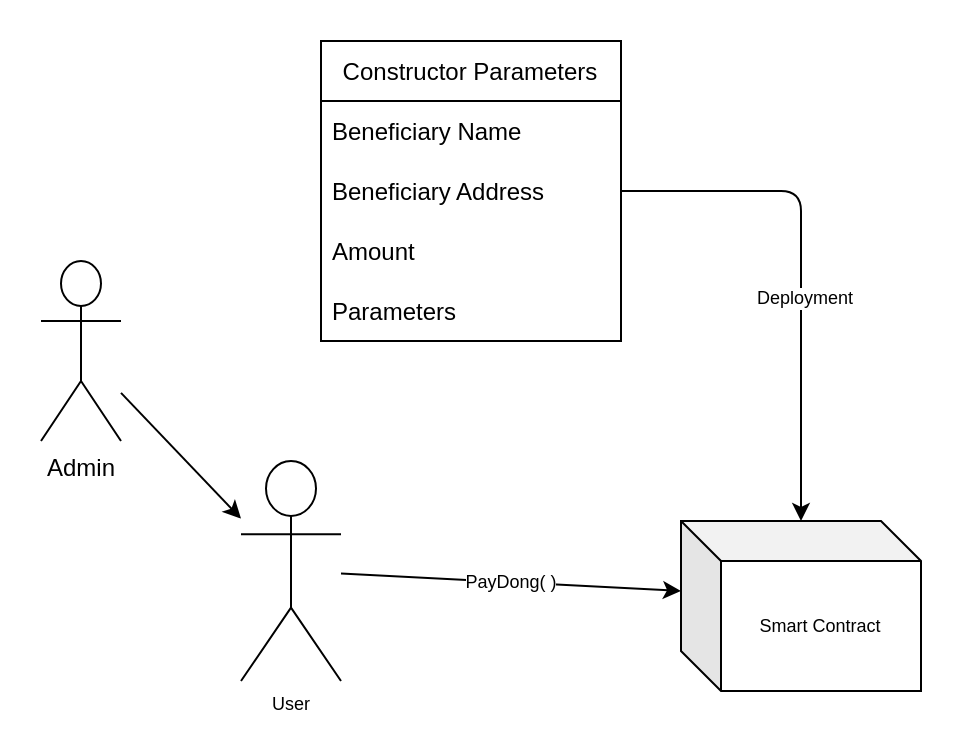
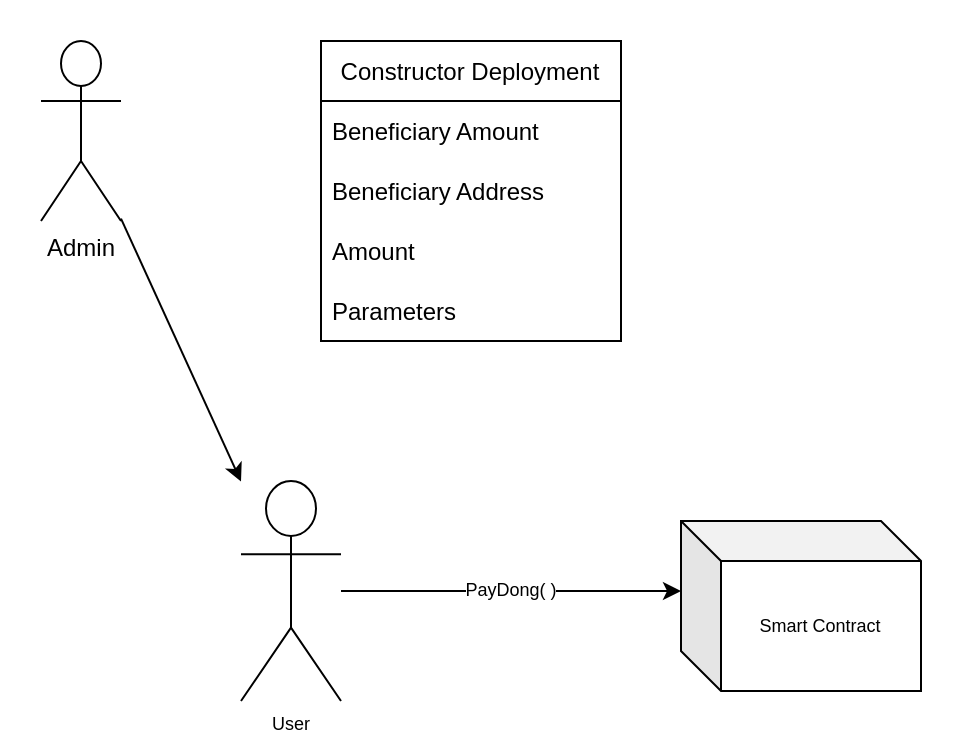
node "Constructor Parameters": label "Constructor Parameters" -> "Constructor Deployment"
node "Beneficiary Name": label "Beneficiary Name" -> "Beneficiary Amount"
edge "Beneficiary Address" -> "Smart Contract": removed, label "Deployment"
node "Admin": moved (81, 351) -> (81, 131)
node "User": moved (291, 571) -> (291, 591)
